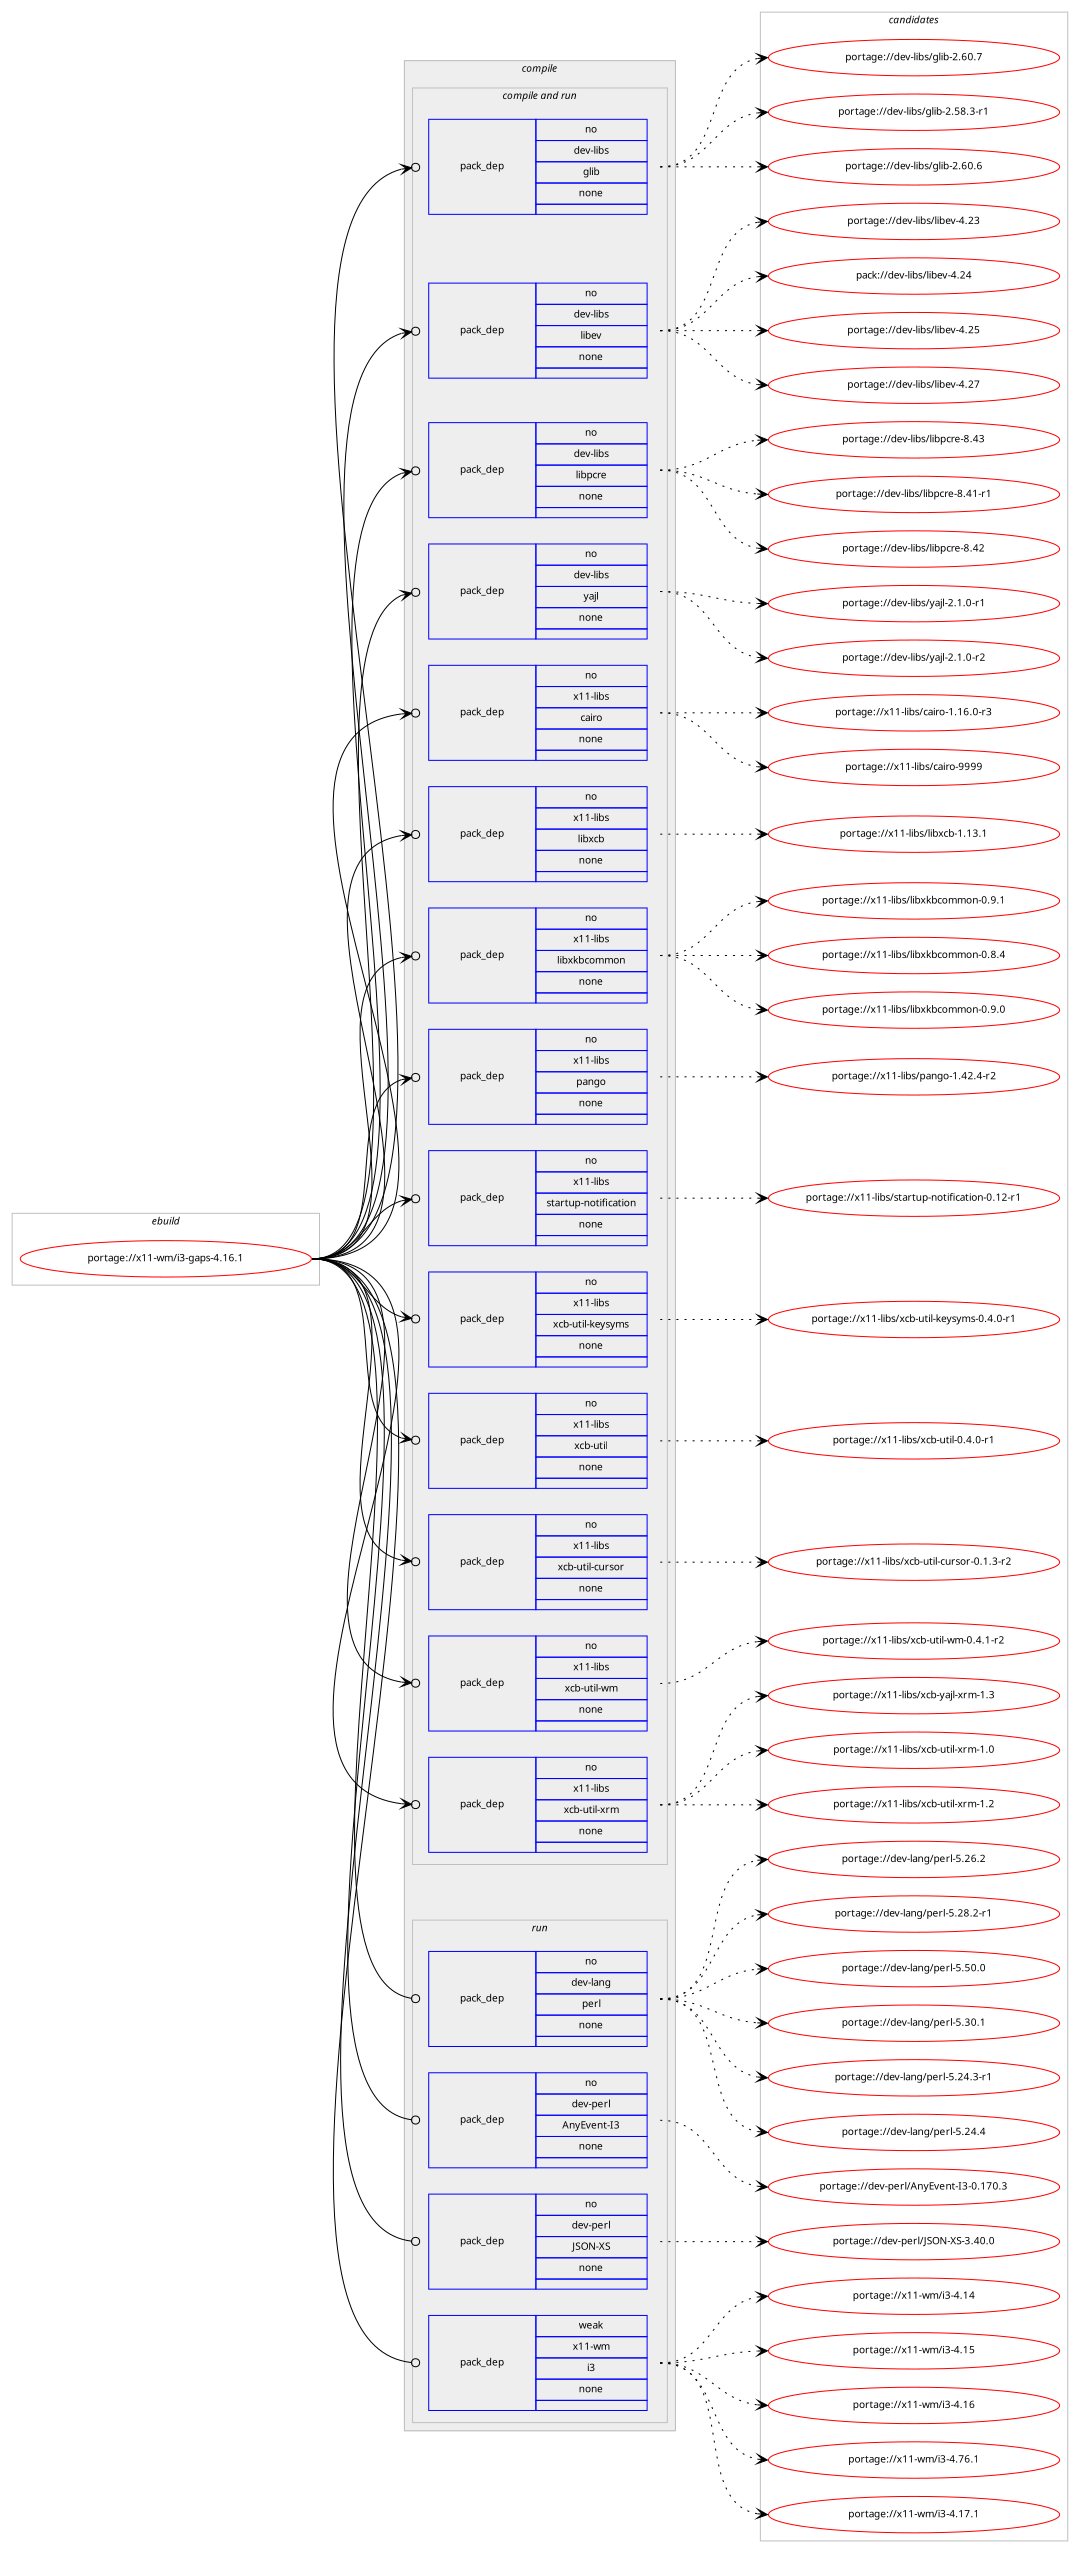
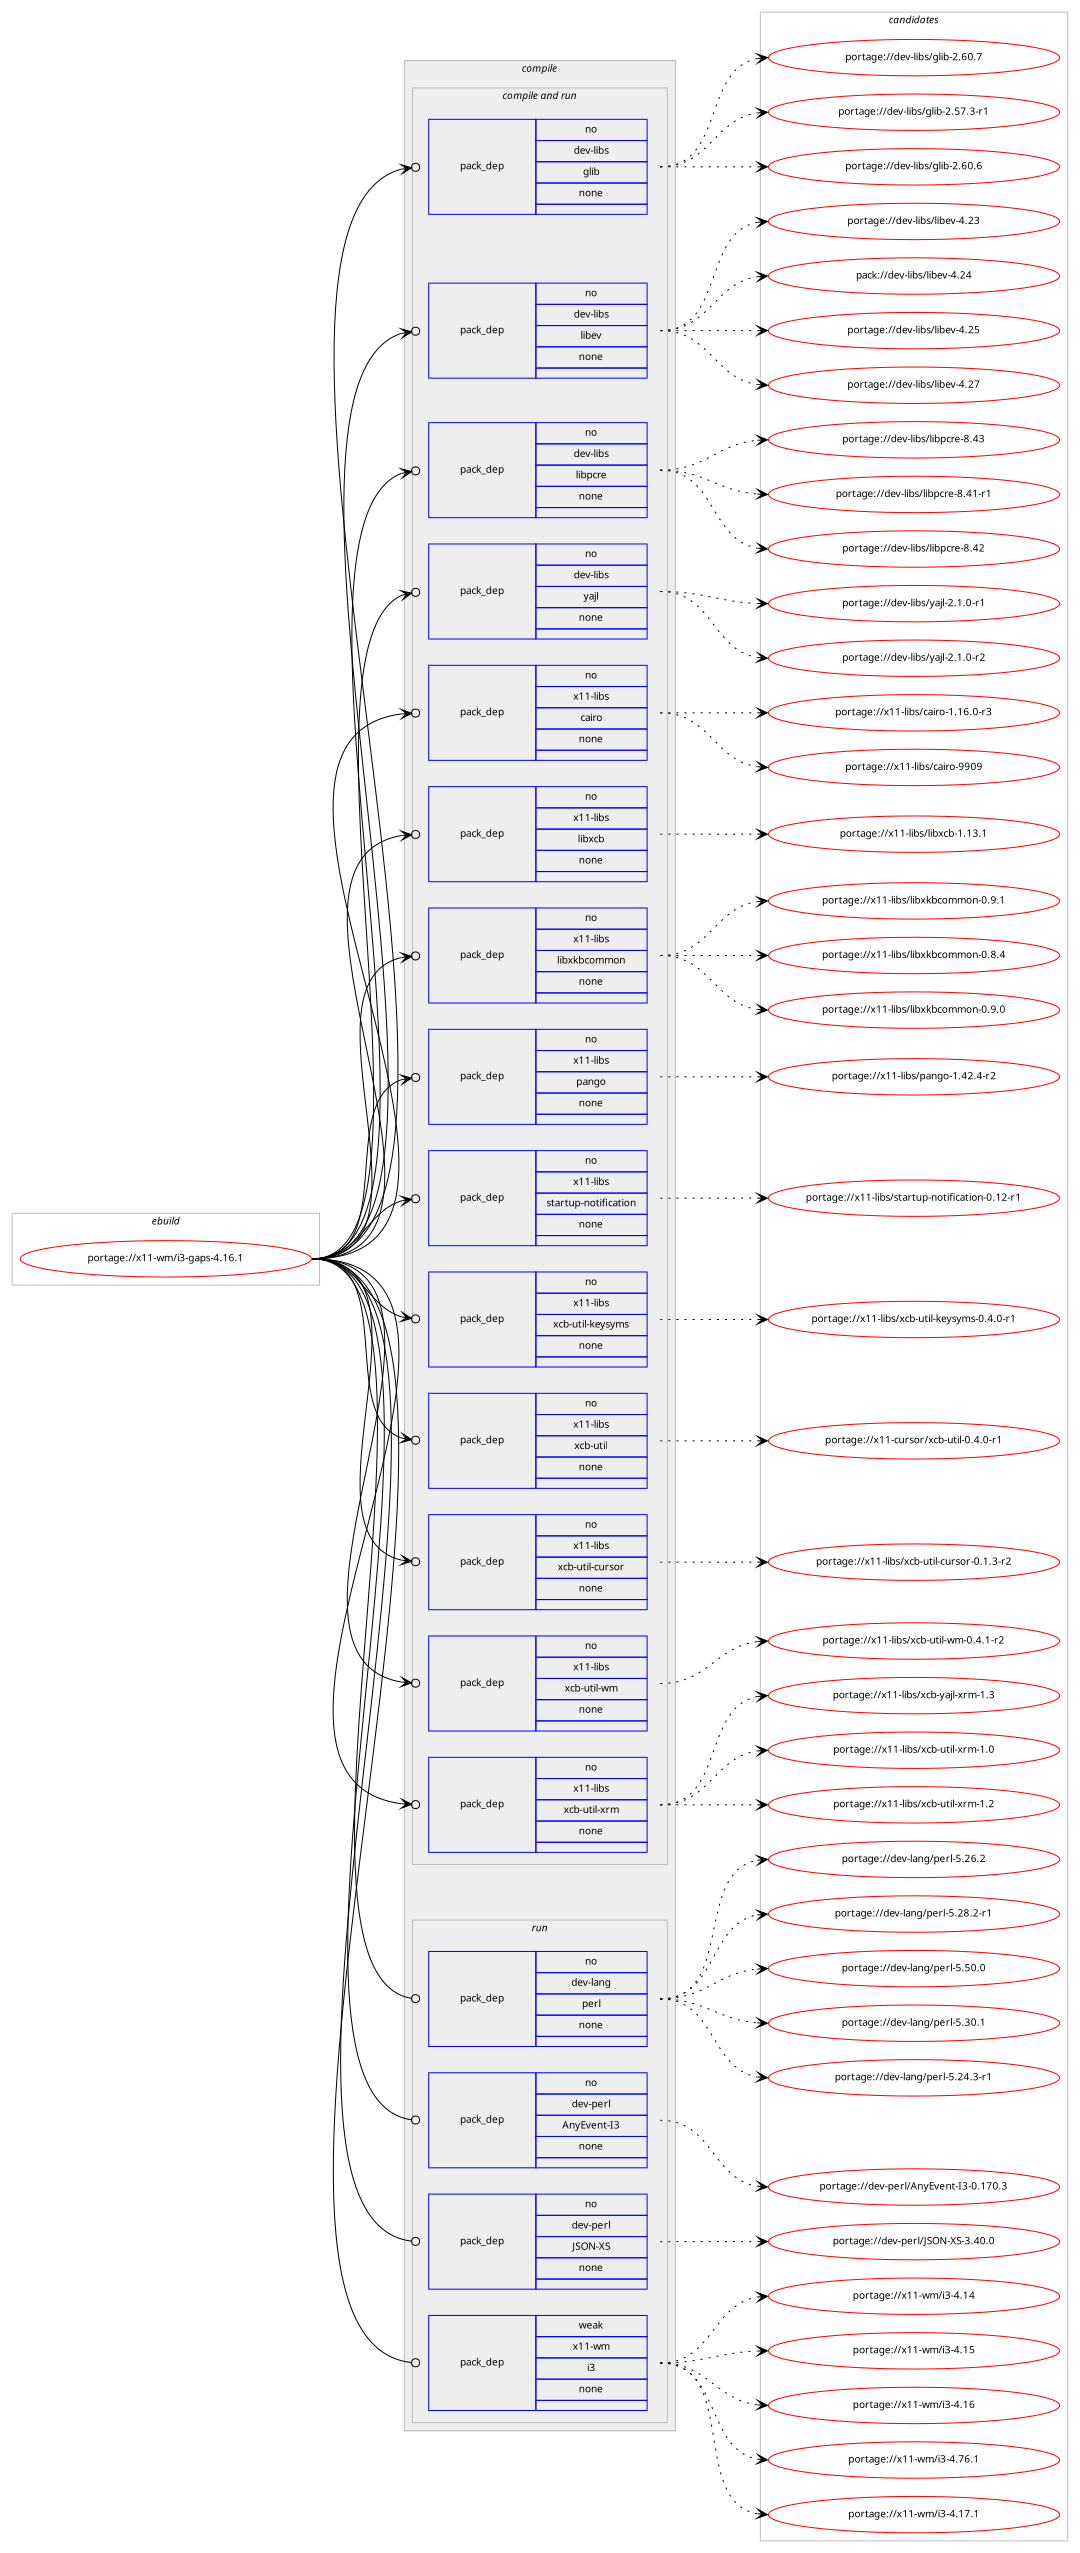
node "portage://dev-libs/glib-2.58.3-r1": label "portage://dev-libs/glib-2.58.3-r1" -> "portage://dev-libs/glib-2.57.3-r1"
node "portage://x11-libs/cairo-9999": label "portage://x11-libs/cairo-9999" -> "portage://x11-libs/cairo-9909"
node "portage://x11-libs/xcb-util-0.4.0-r1": label "portage://x11-libs/xcb-util-0.4.0-r1" -> "portage://x11-cursor/xcb-util-0.4.0-r1"
node "portage://dev-lang/perl-5.24.4": removed
